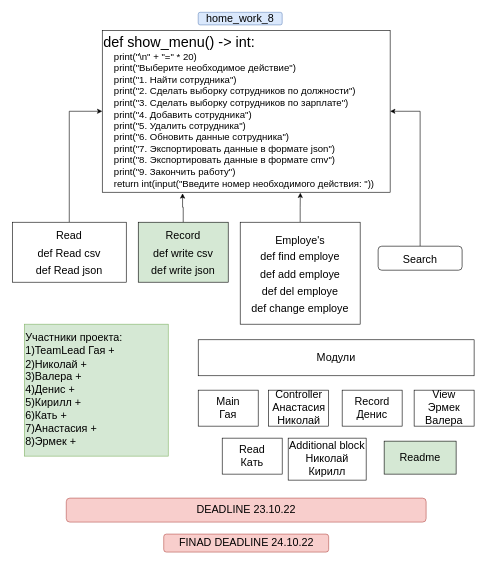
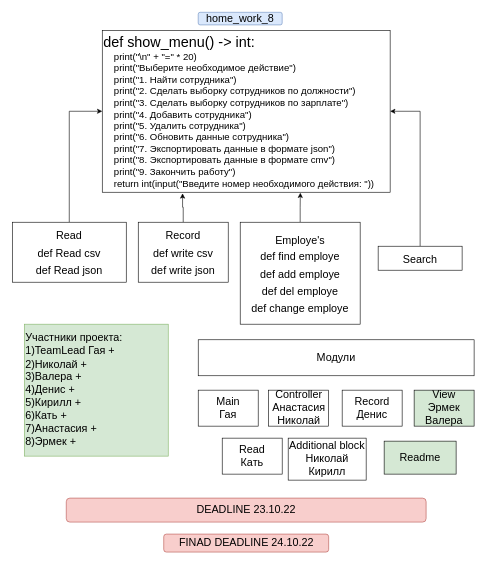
node "Record def write csv def write json": fillcolor #d5e8d4 -> #ffffff
node "Search": shape rounded rectangle -> rectangle
node "View Эрмек Валера": fillcolor #ffffff -> #d5e8d4
